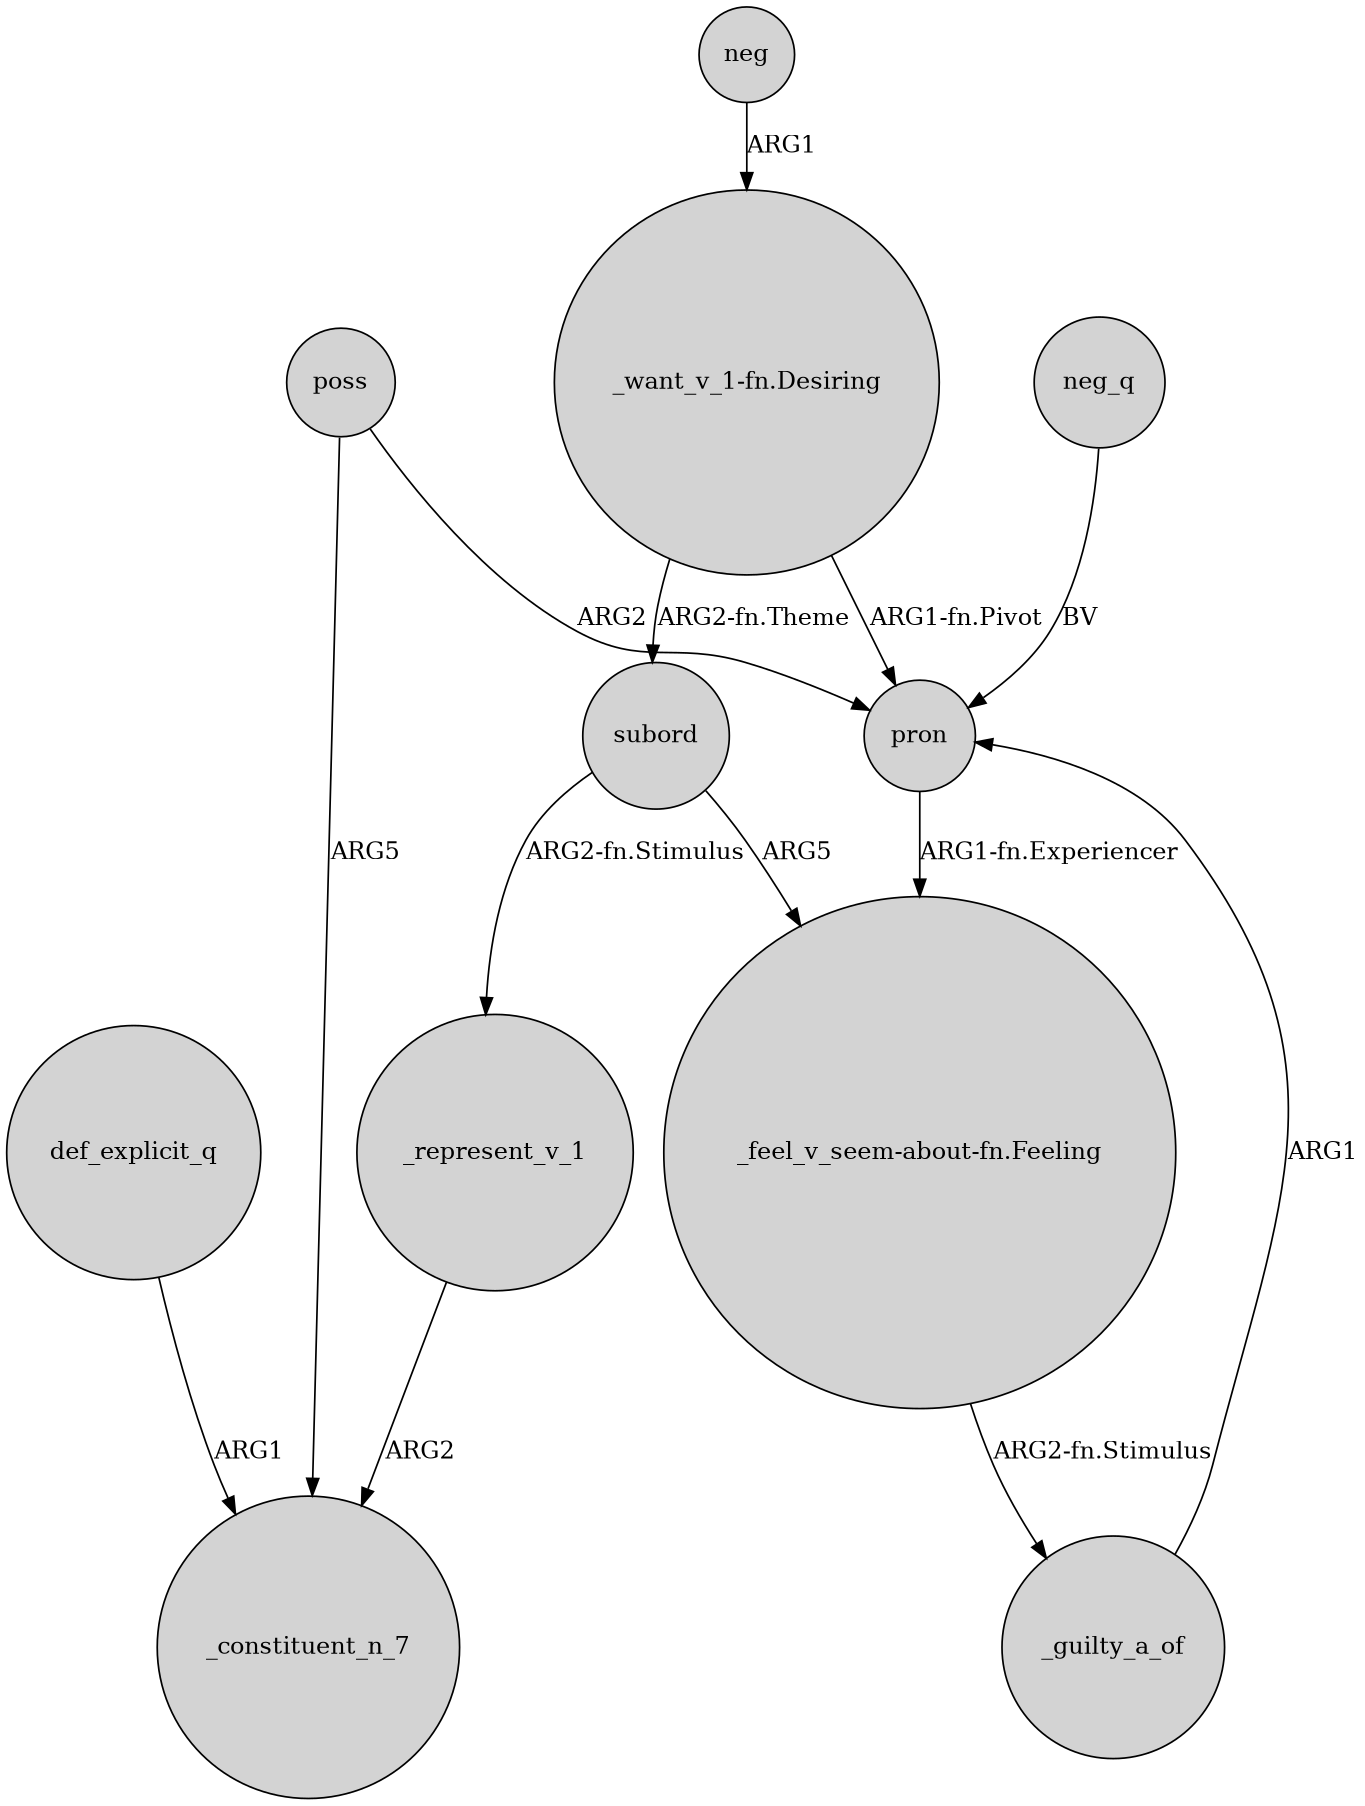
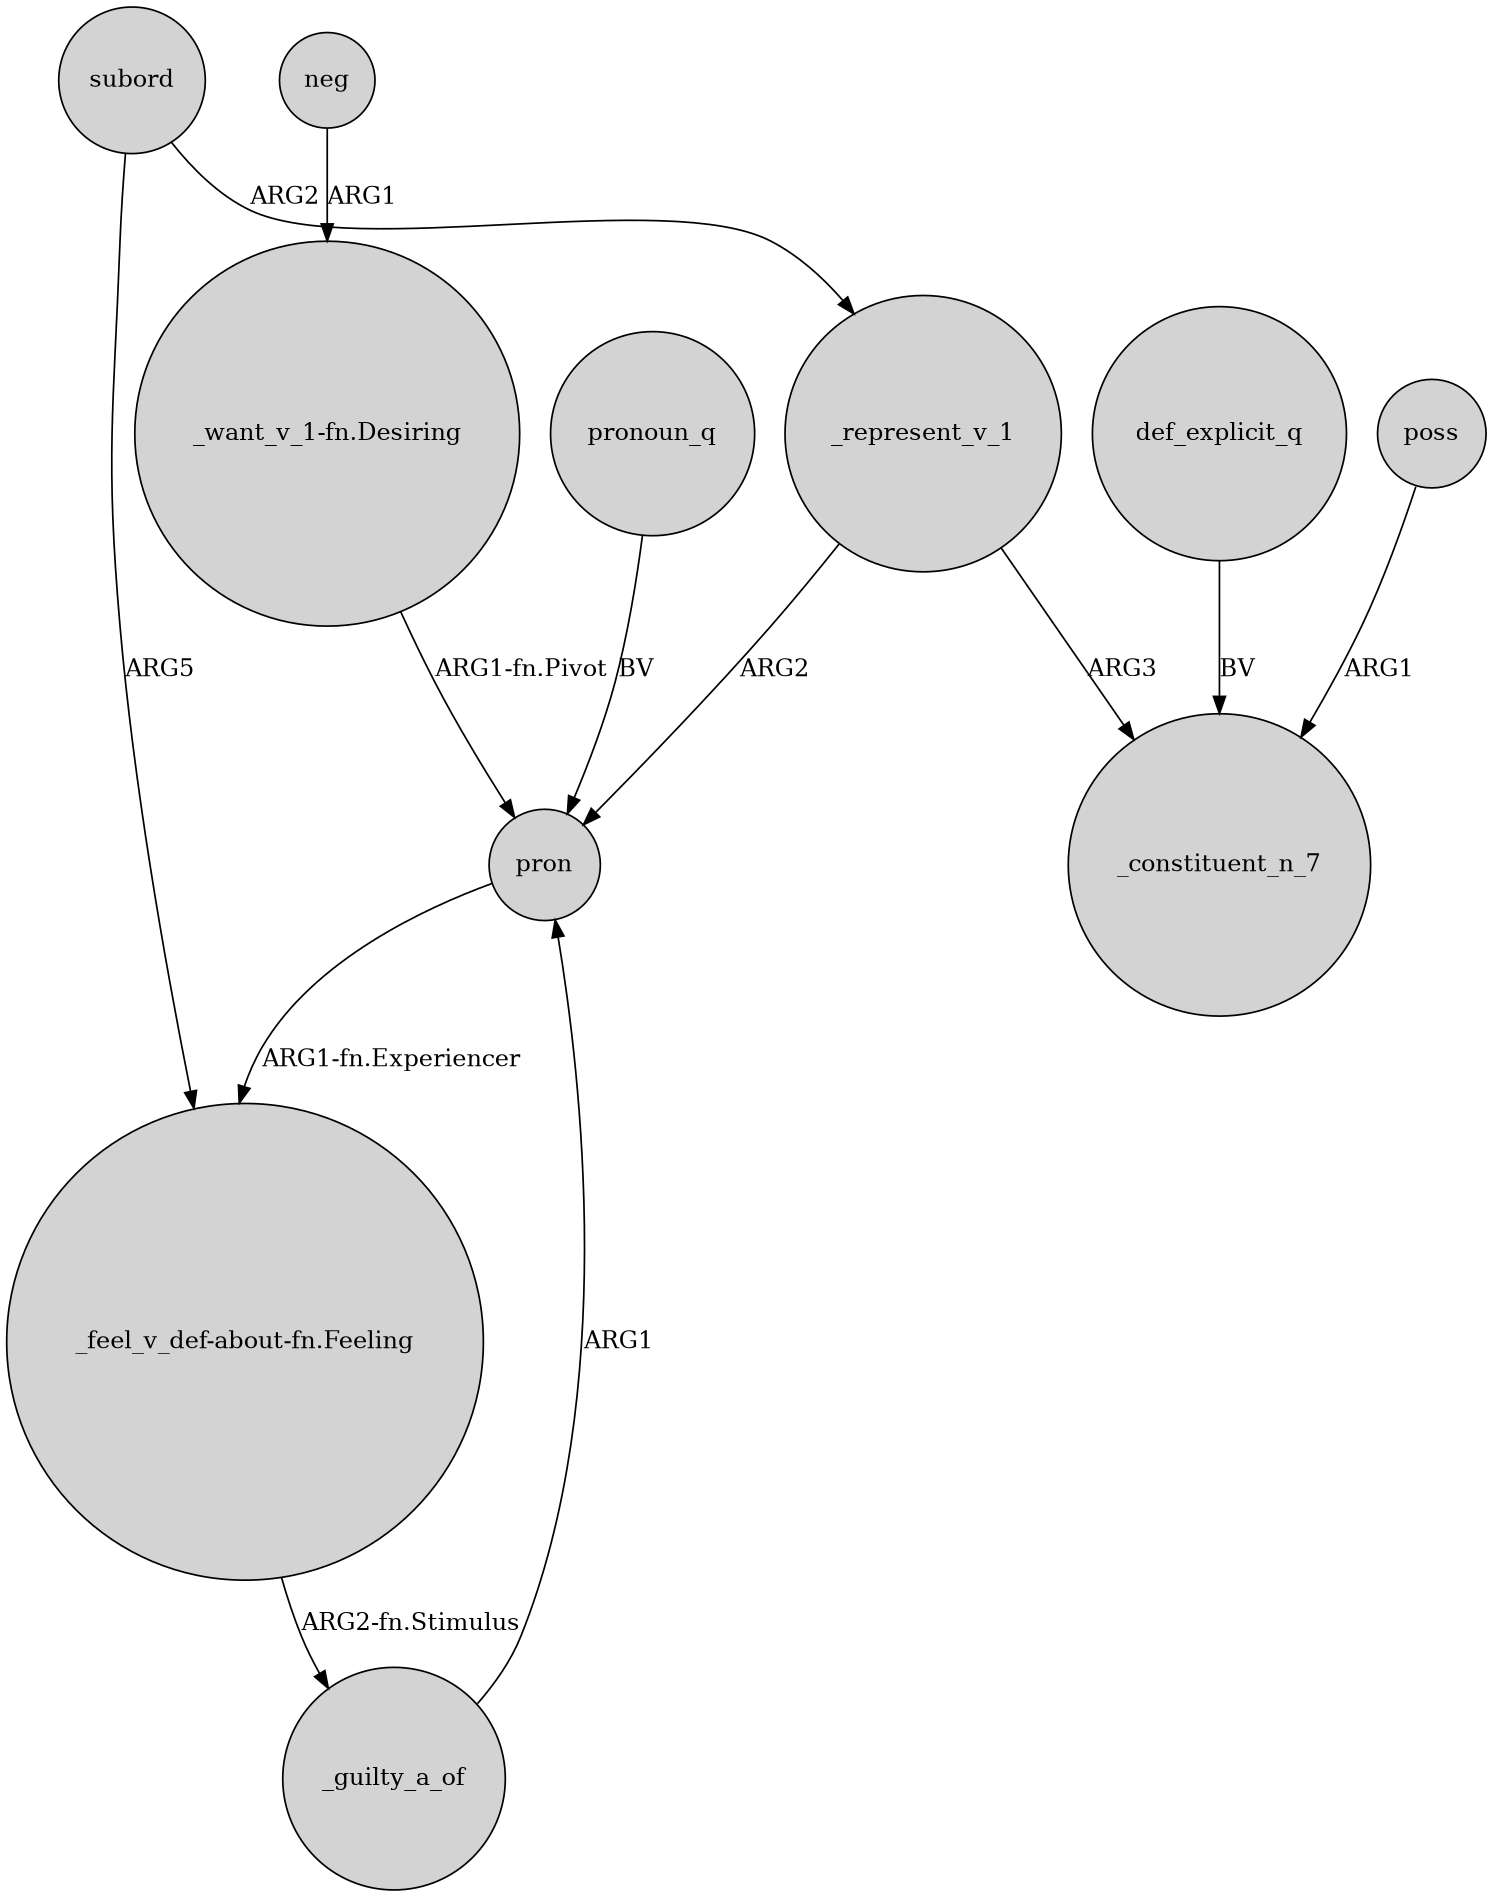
node "neg_q": label "neg_q" -> "pronoun_q"
edge "_want_v_1-fn.Desiring" -> "subord": removed, label "ARG2-fn.Theme"
edge "poss" -> "pron": now "_represent_v_1" -> "pron"
edge "poss" -> "_constituent_n_7": label "ARG5" -> "ARG1"
edge "subord" -> "_represent_v_1": label "ARG2-fn.Stimulus" -> "ARG2"
node "_feel_v_seem-about-fn.Feeling": label "_feel_v_seem-about-fn.Feeling" -> "_feel_v_def-about-fn.Feeling"
edge "def_explicit_q" -> "_constituent_n_7": label "ARG1" -> "BV"
edge "_represent_v_1" -> "_constituent_n_7": label "ARG2" -> "ARG3"
